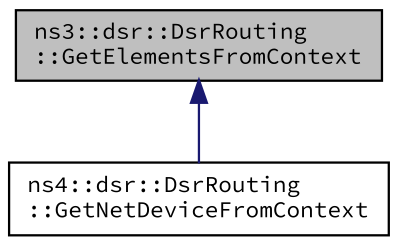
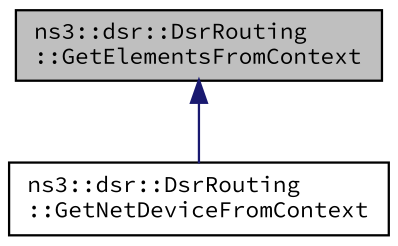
node "ns4::dsr::DsrRouting ::GetNetDeviceFromContext": label "ns4::dsr::DsrRouting ::GetNetDeviceFromContext" -> "ns3::dsr::DsrRouting ::GetNetDeviceFromContext"
